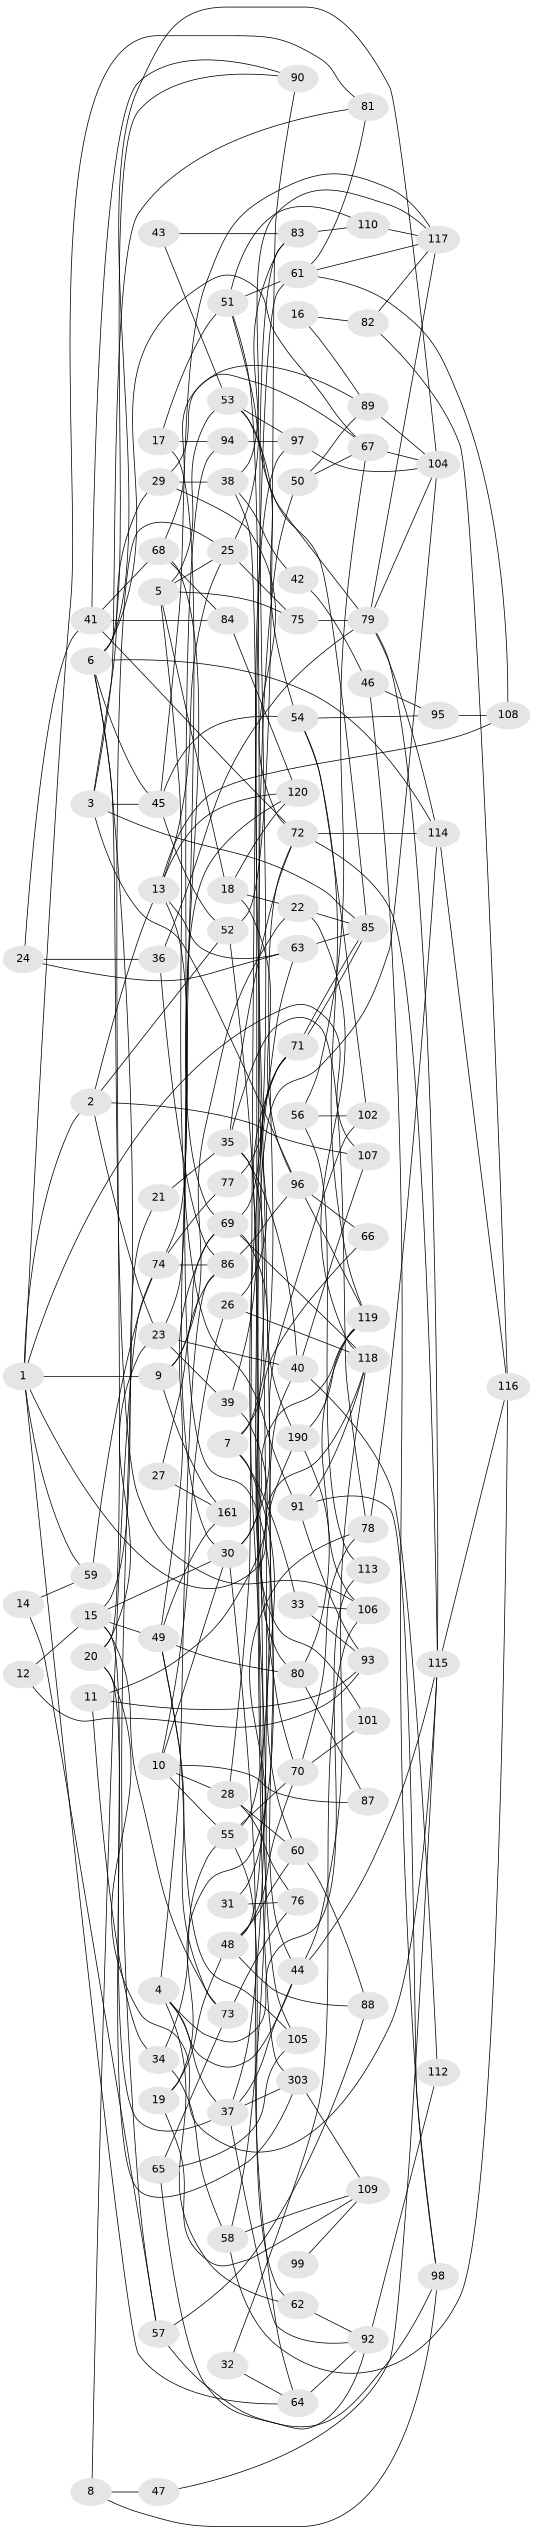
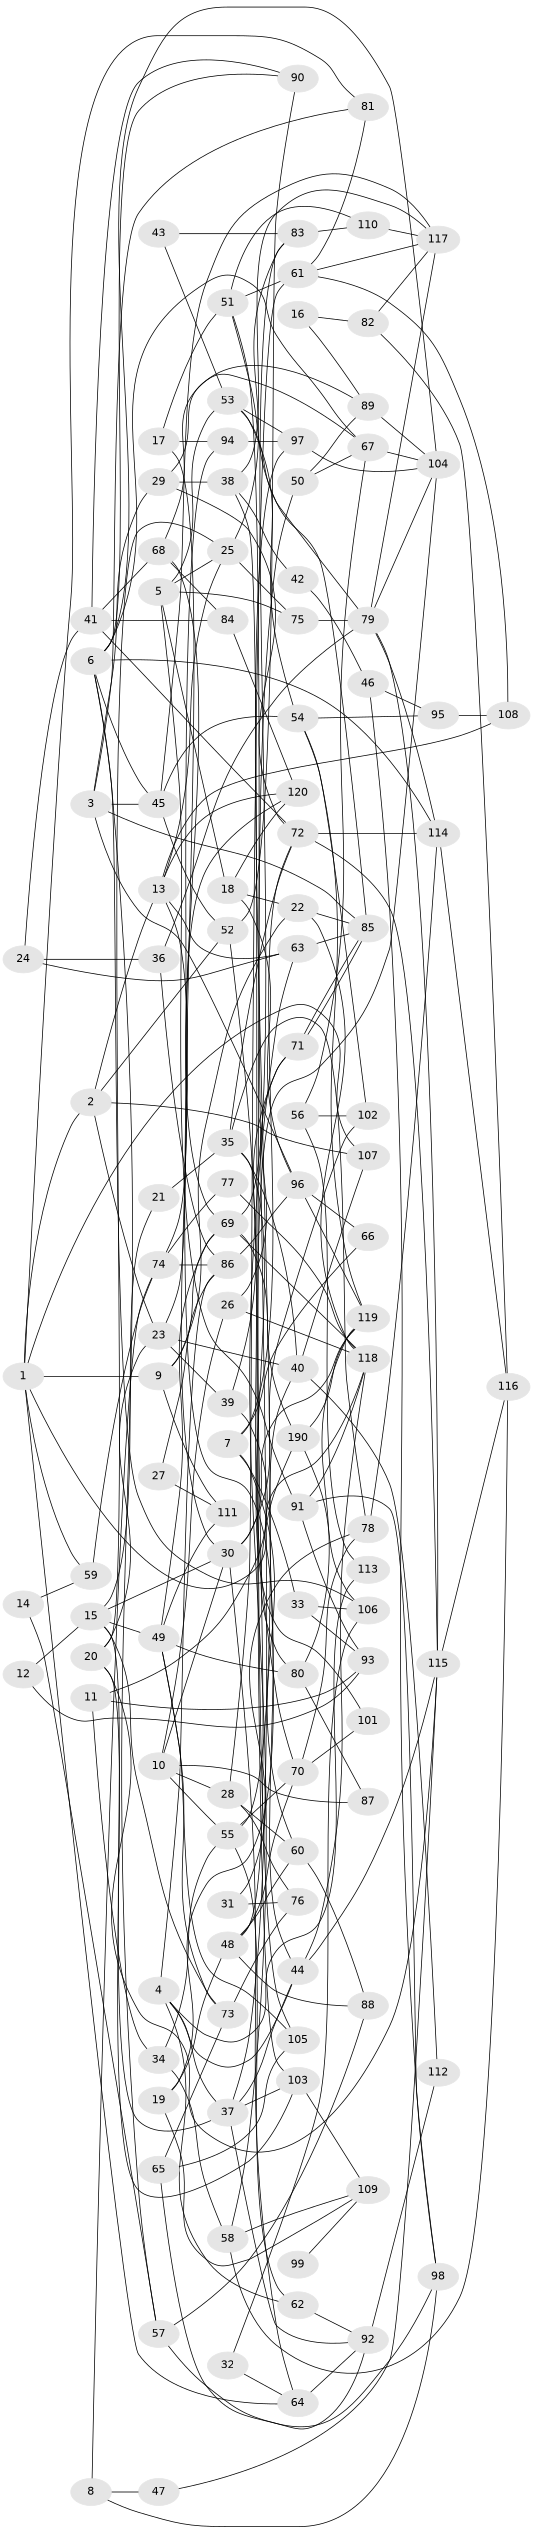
edge "71" -- "77": now "118" -- "77"
node "161": label "161" -> "111"
node "303": label "303" -> "103"
